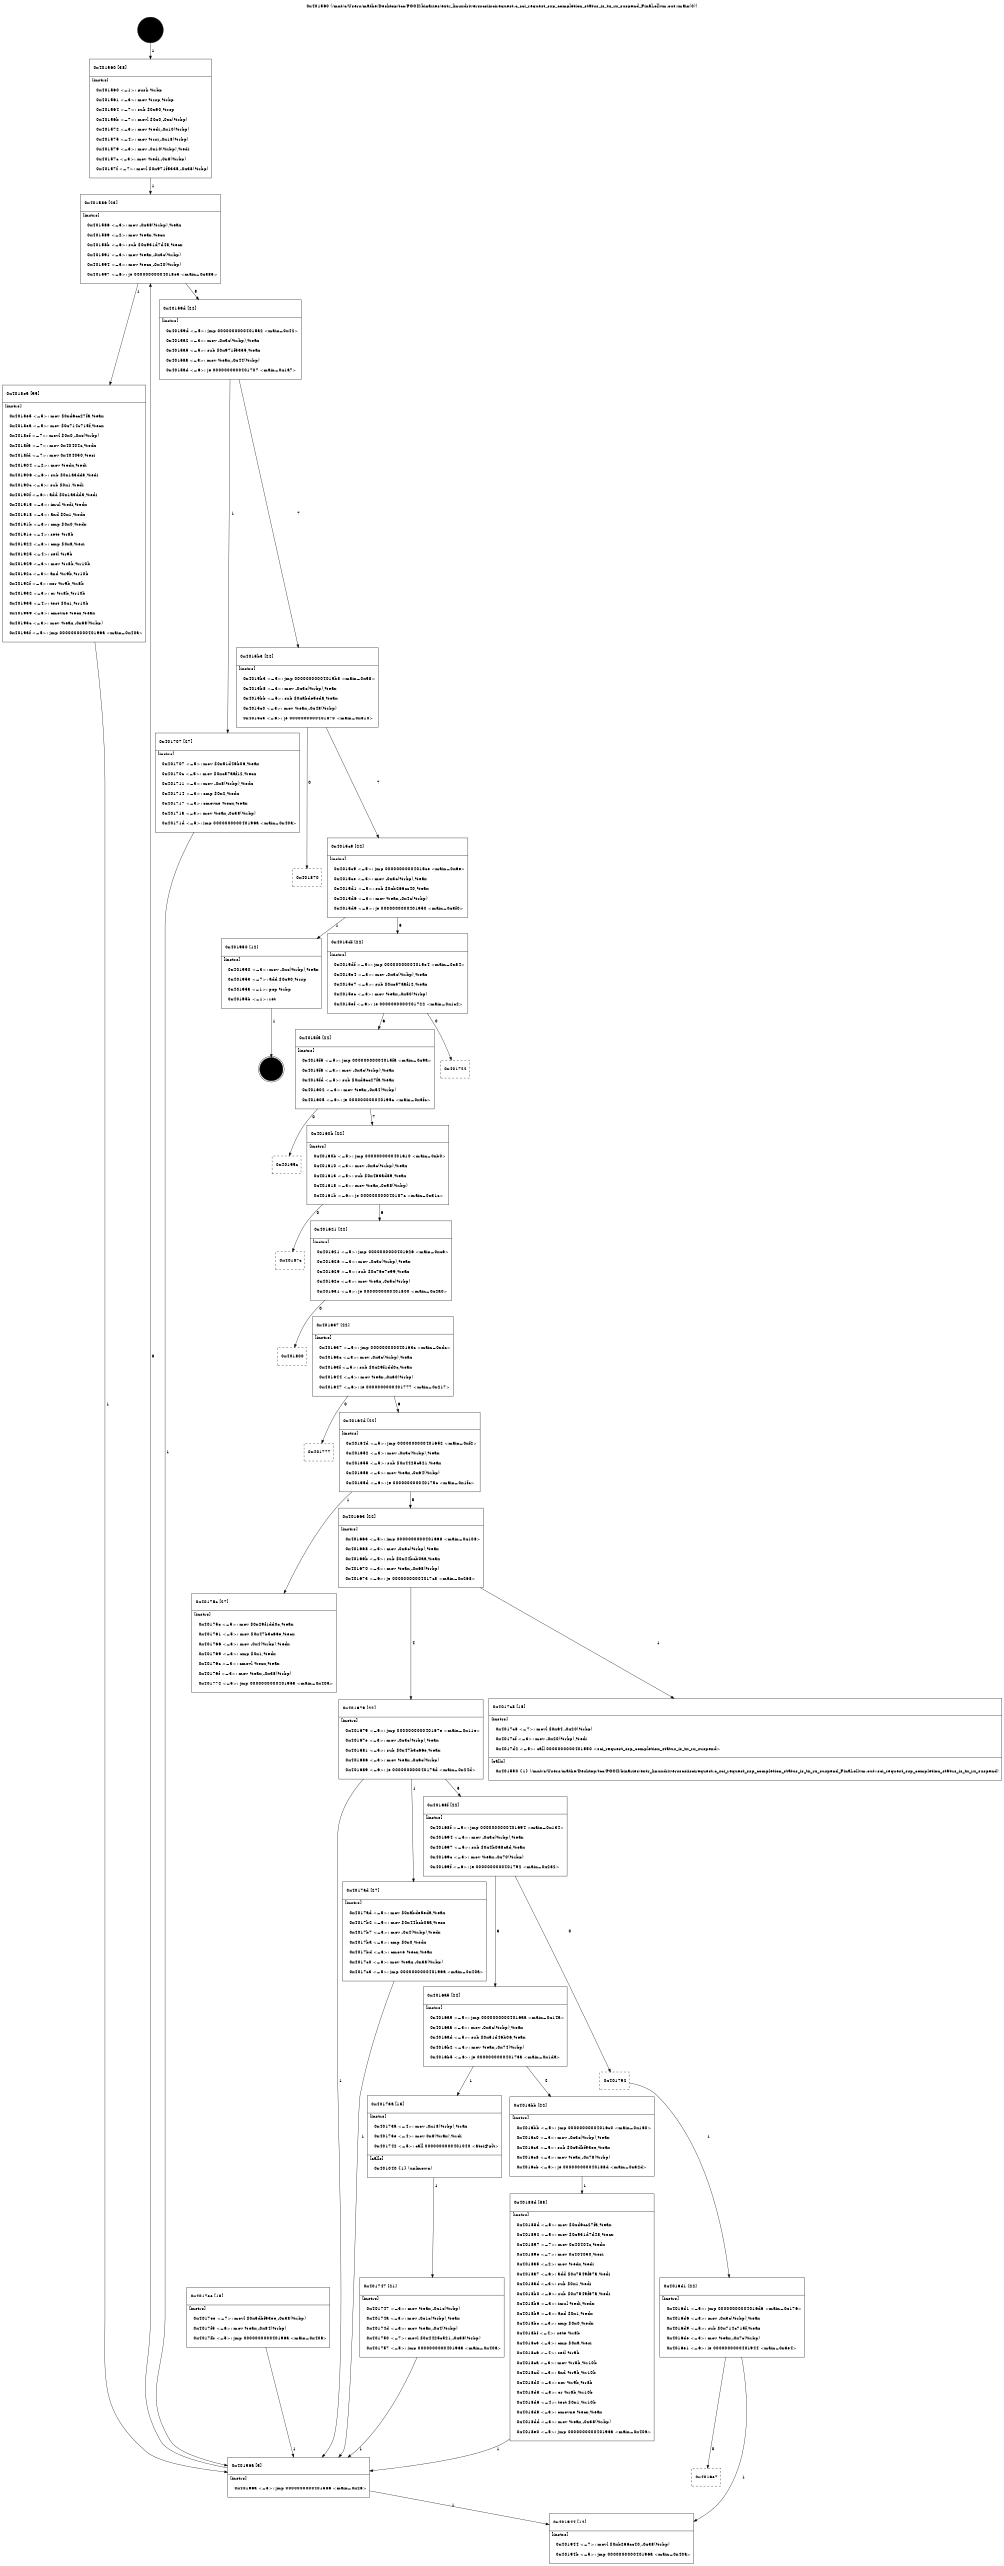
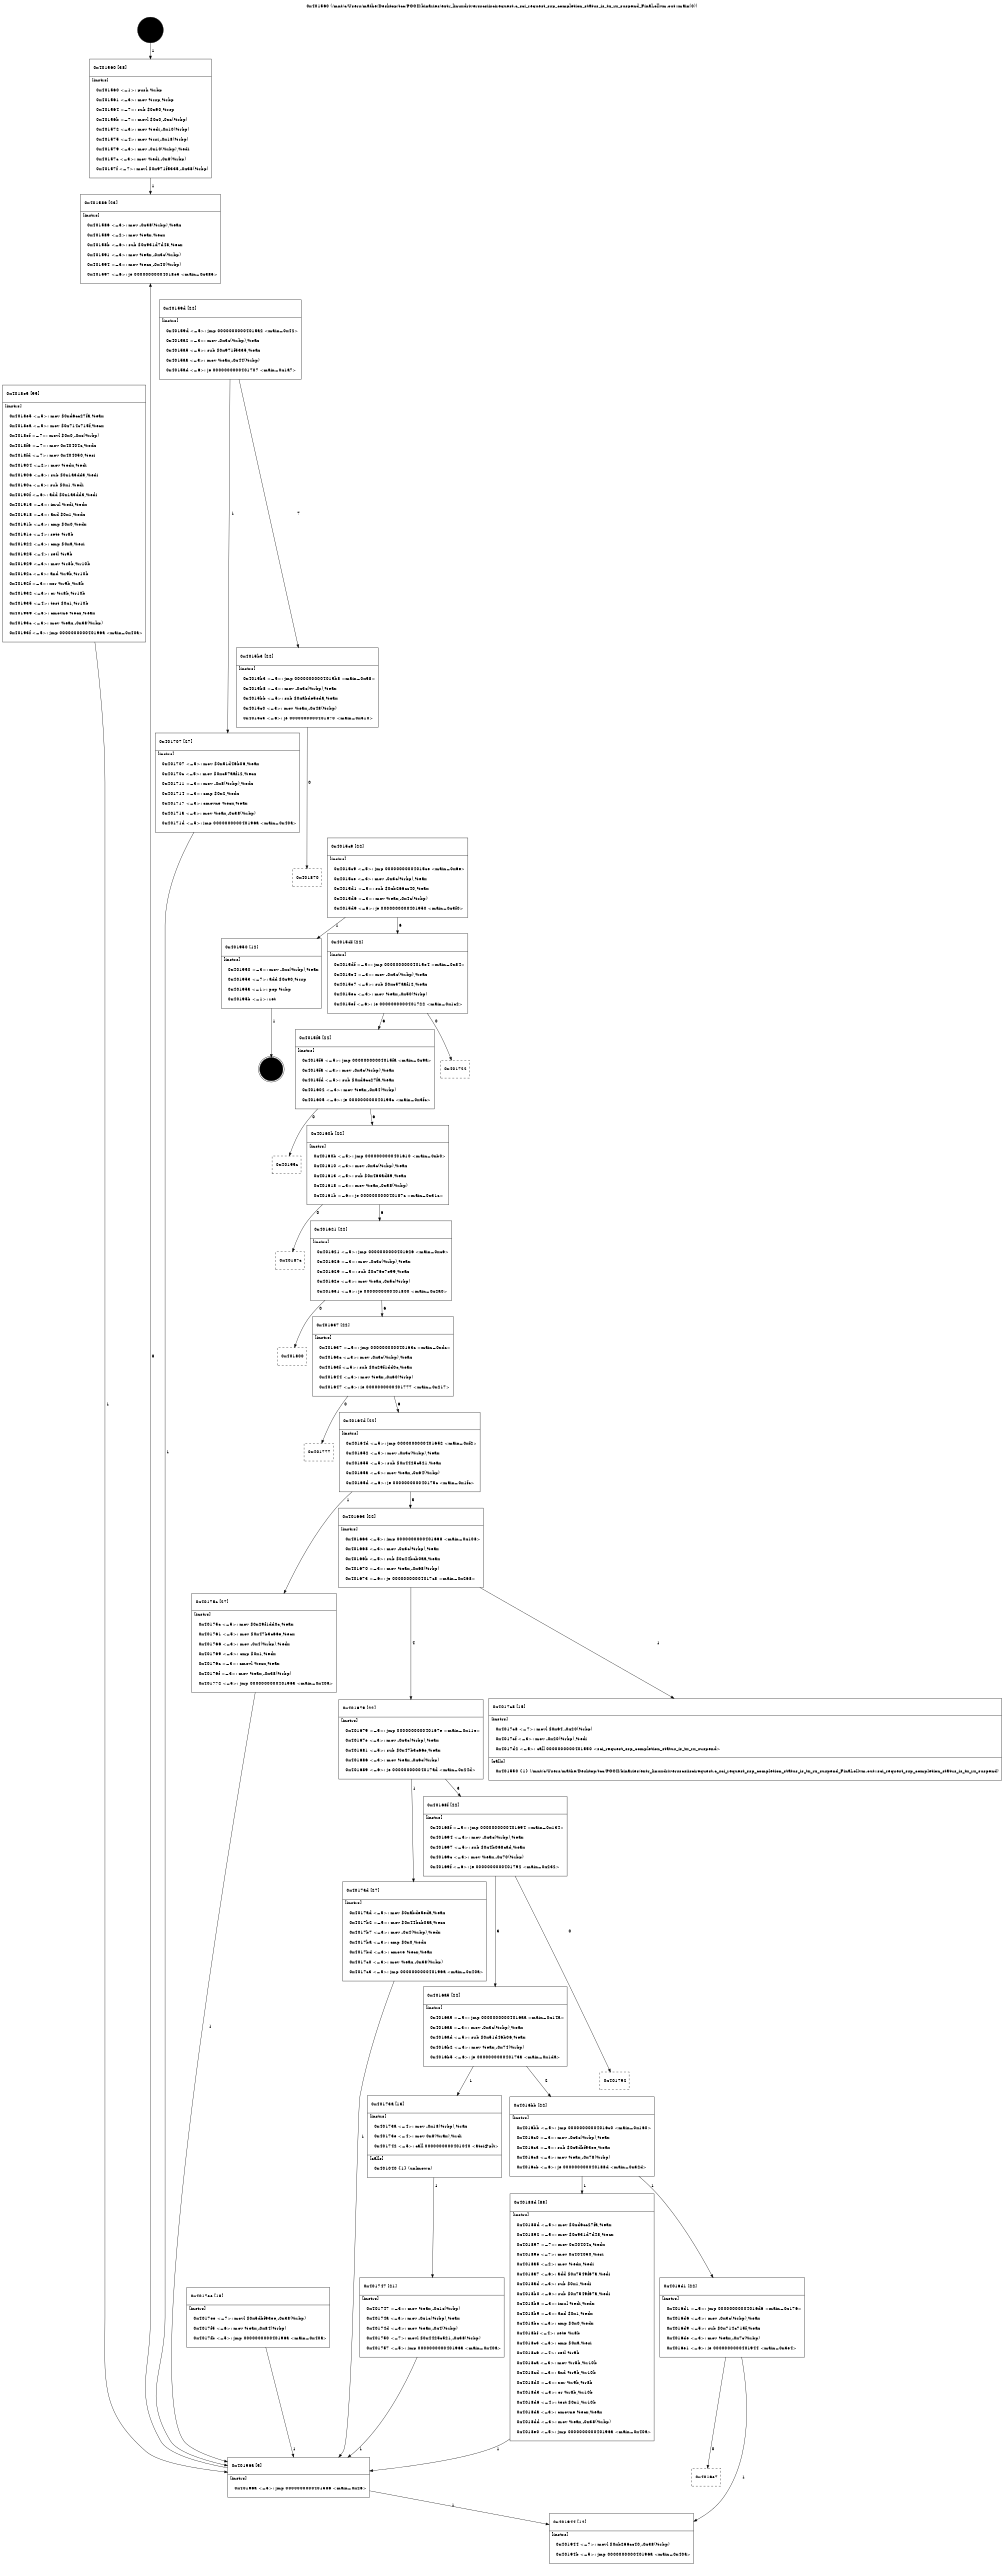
edge "0x401586 [23]" -> "0x40159d [22]": removed, label "8"
edge "0x401586 [23]" -> "0x4018e5 [95]": removed, label "1"
edge "0x4015b3 [22]" -> "0x4015c9 [22]": removed, label "7"
edge "0x4015f5 [22]" -> "0x40160b [22]": label " 7" -> " 6"
edge "0x401621 [22]" -> "0x401637 [22]": added, label "6"
edge "0x401679 [22]" -> "0x40196a [5]": now "0x40175c [27]" -> "0x40196a [5]"
edge "0x401792" -> "0x4016d1 [22]": now "0x4016bb [22]" -> "0x4016d1 [22]"
